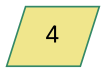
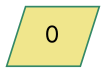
node "4": label "4" -> "0"
